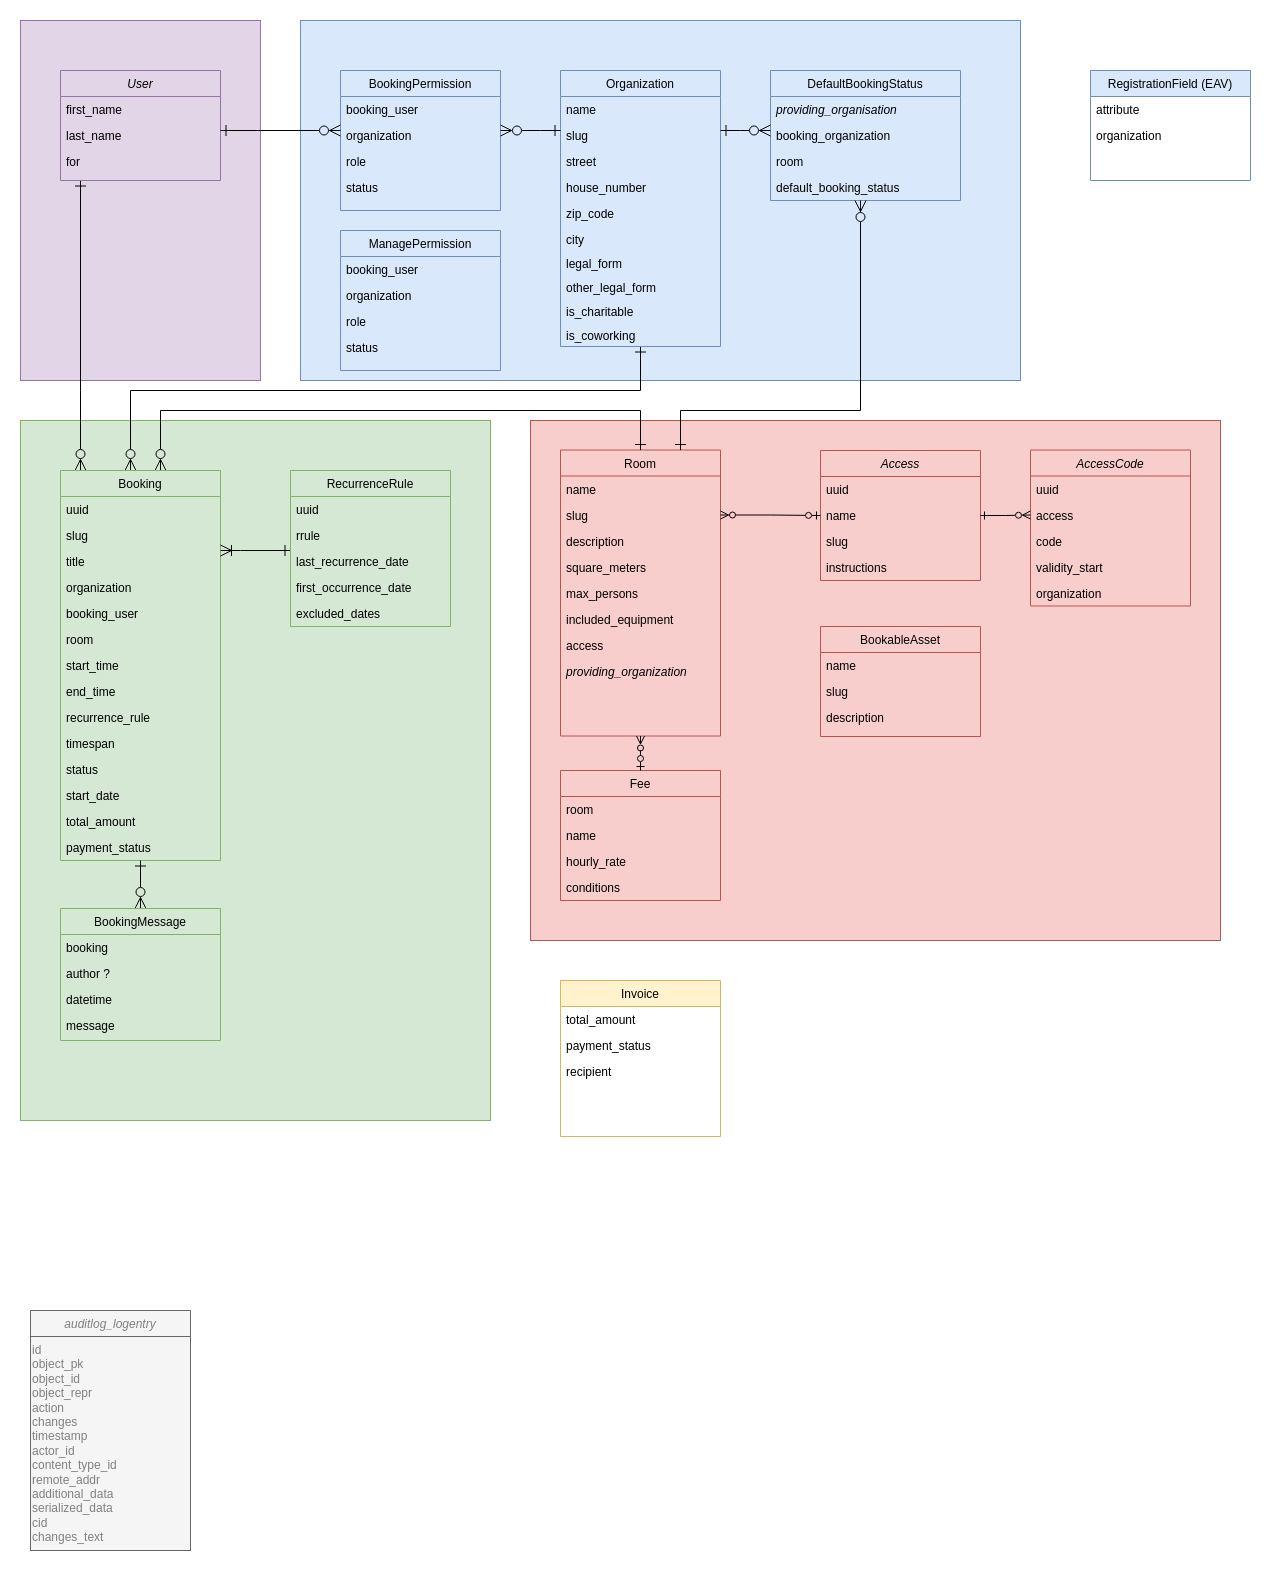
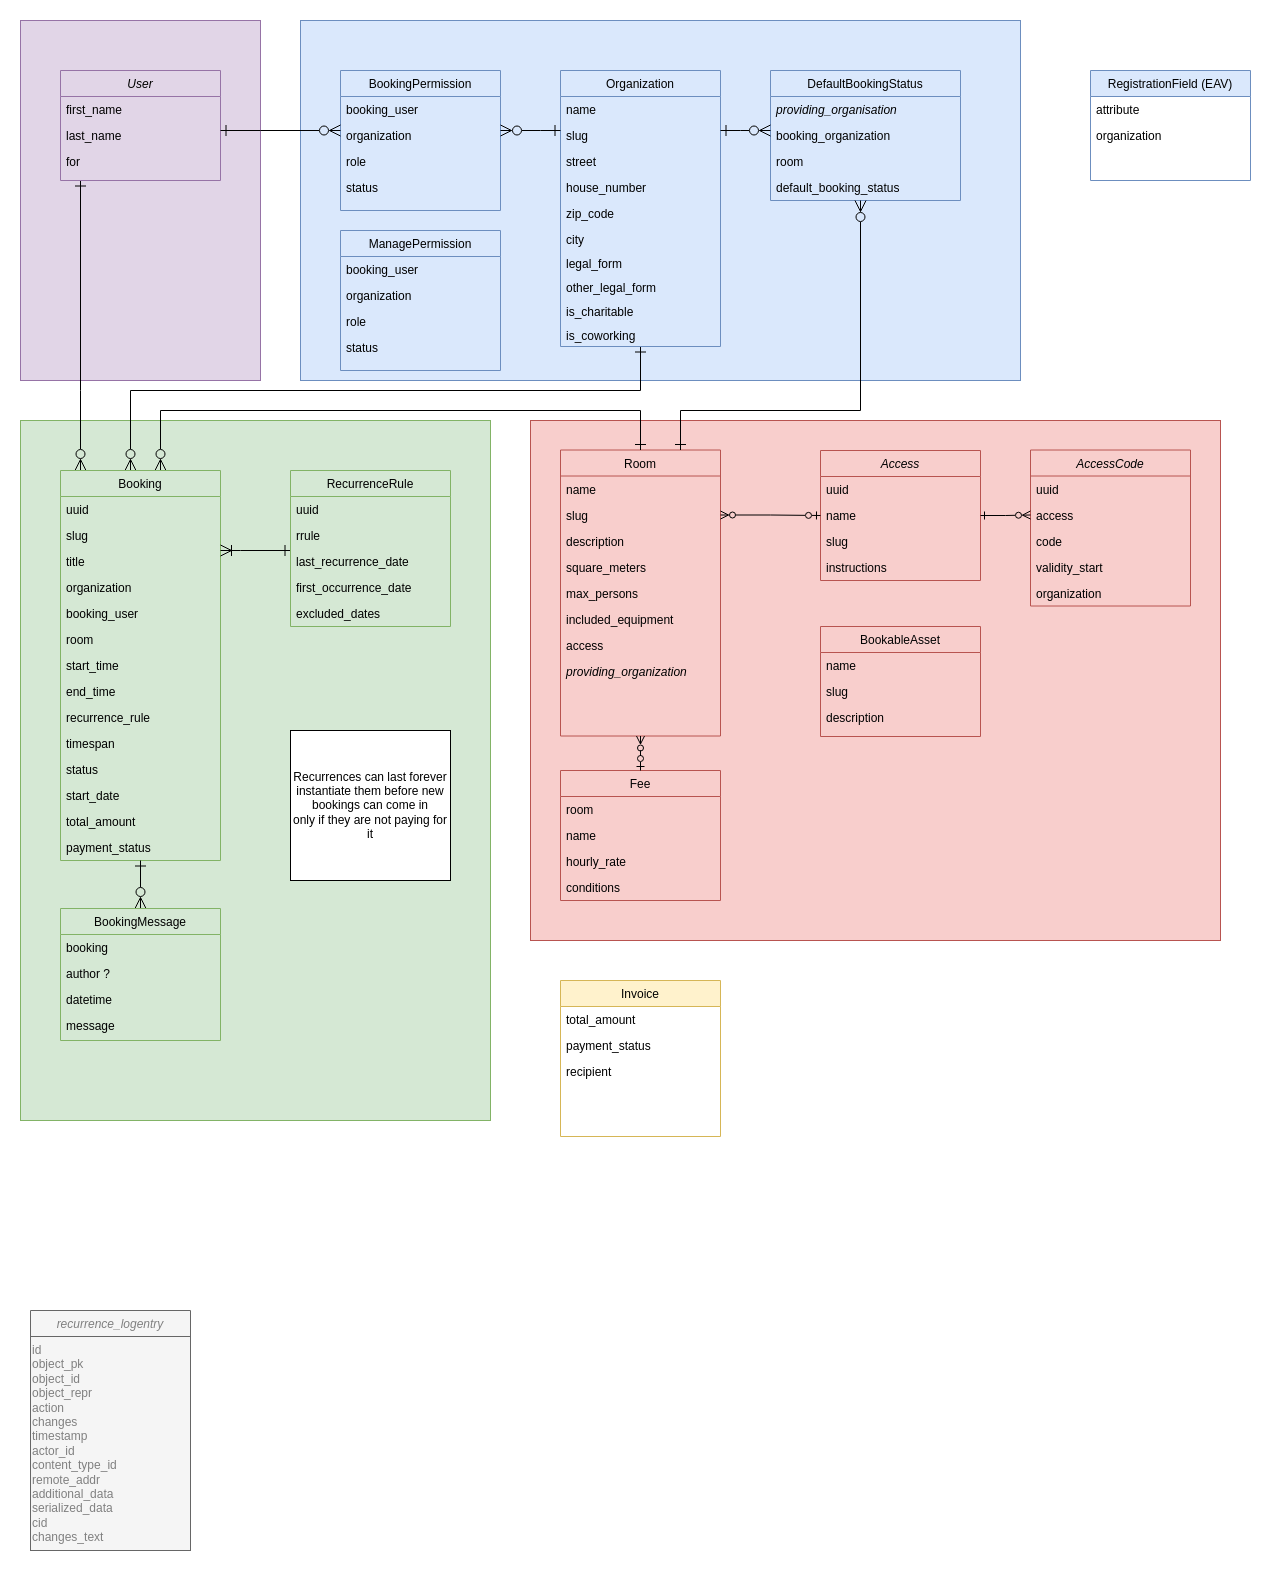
node "Recurrences can last forever instantiate them before new bookings can come in only if they are not paying for it": added
node "auditlog_logentry": label "auditlog_logentry" -> "recurrence_logentry"
